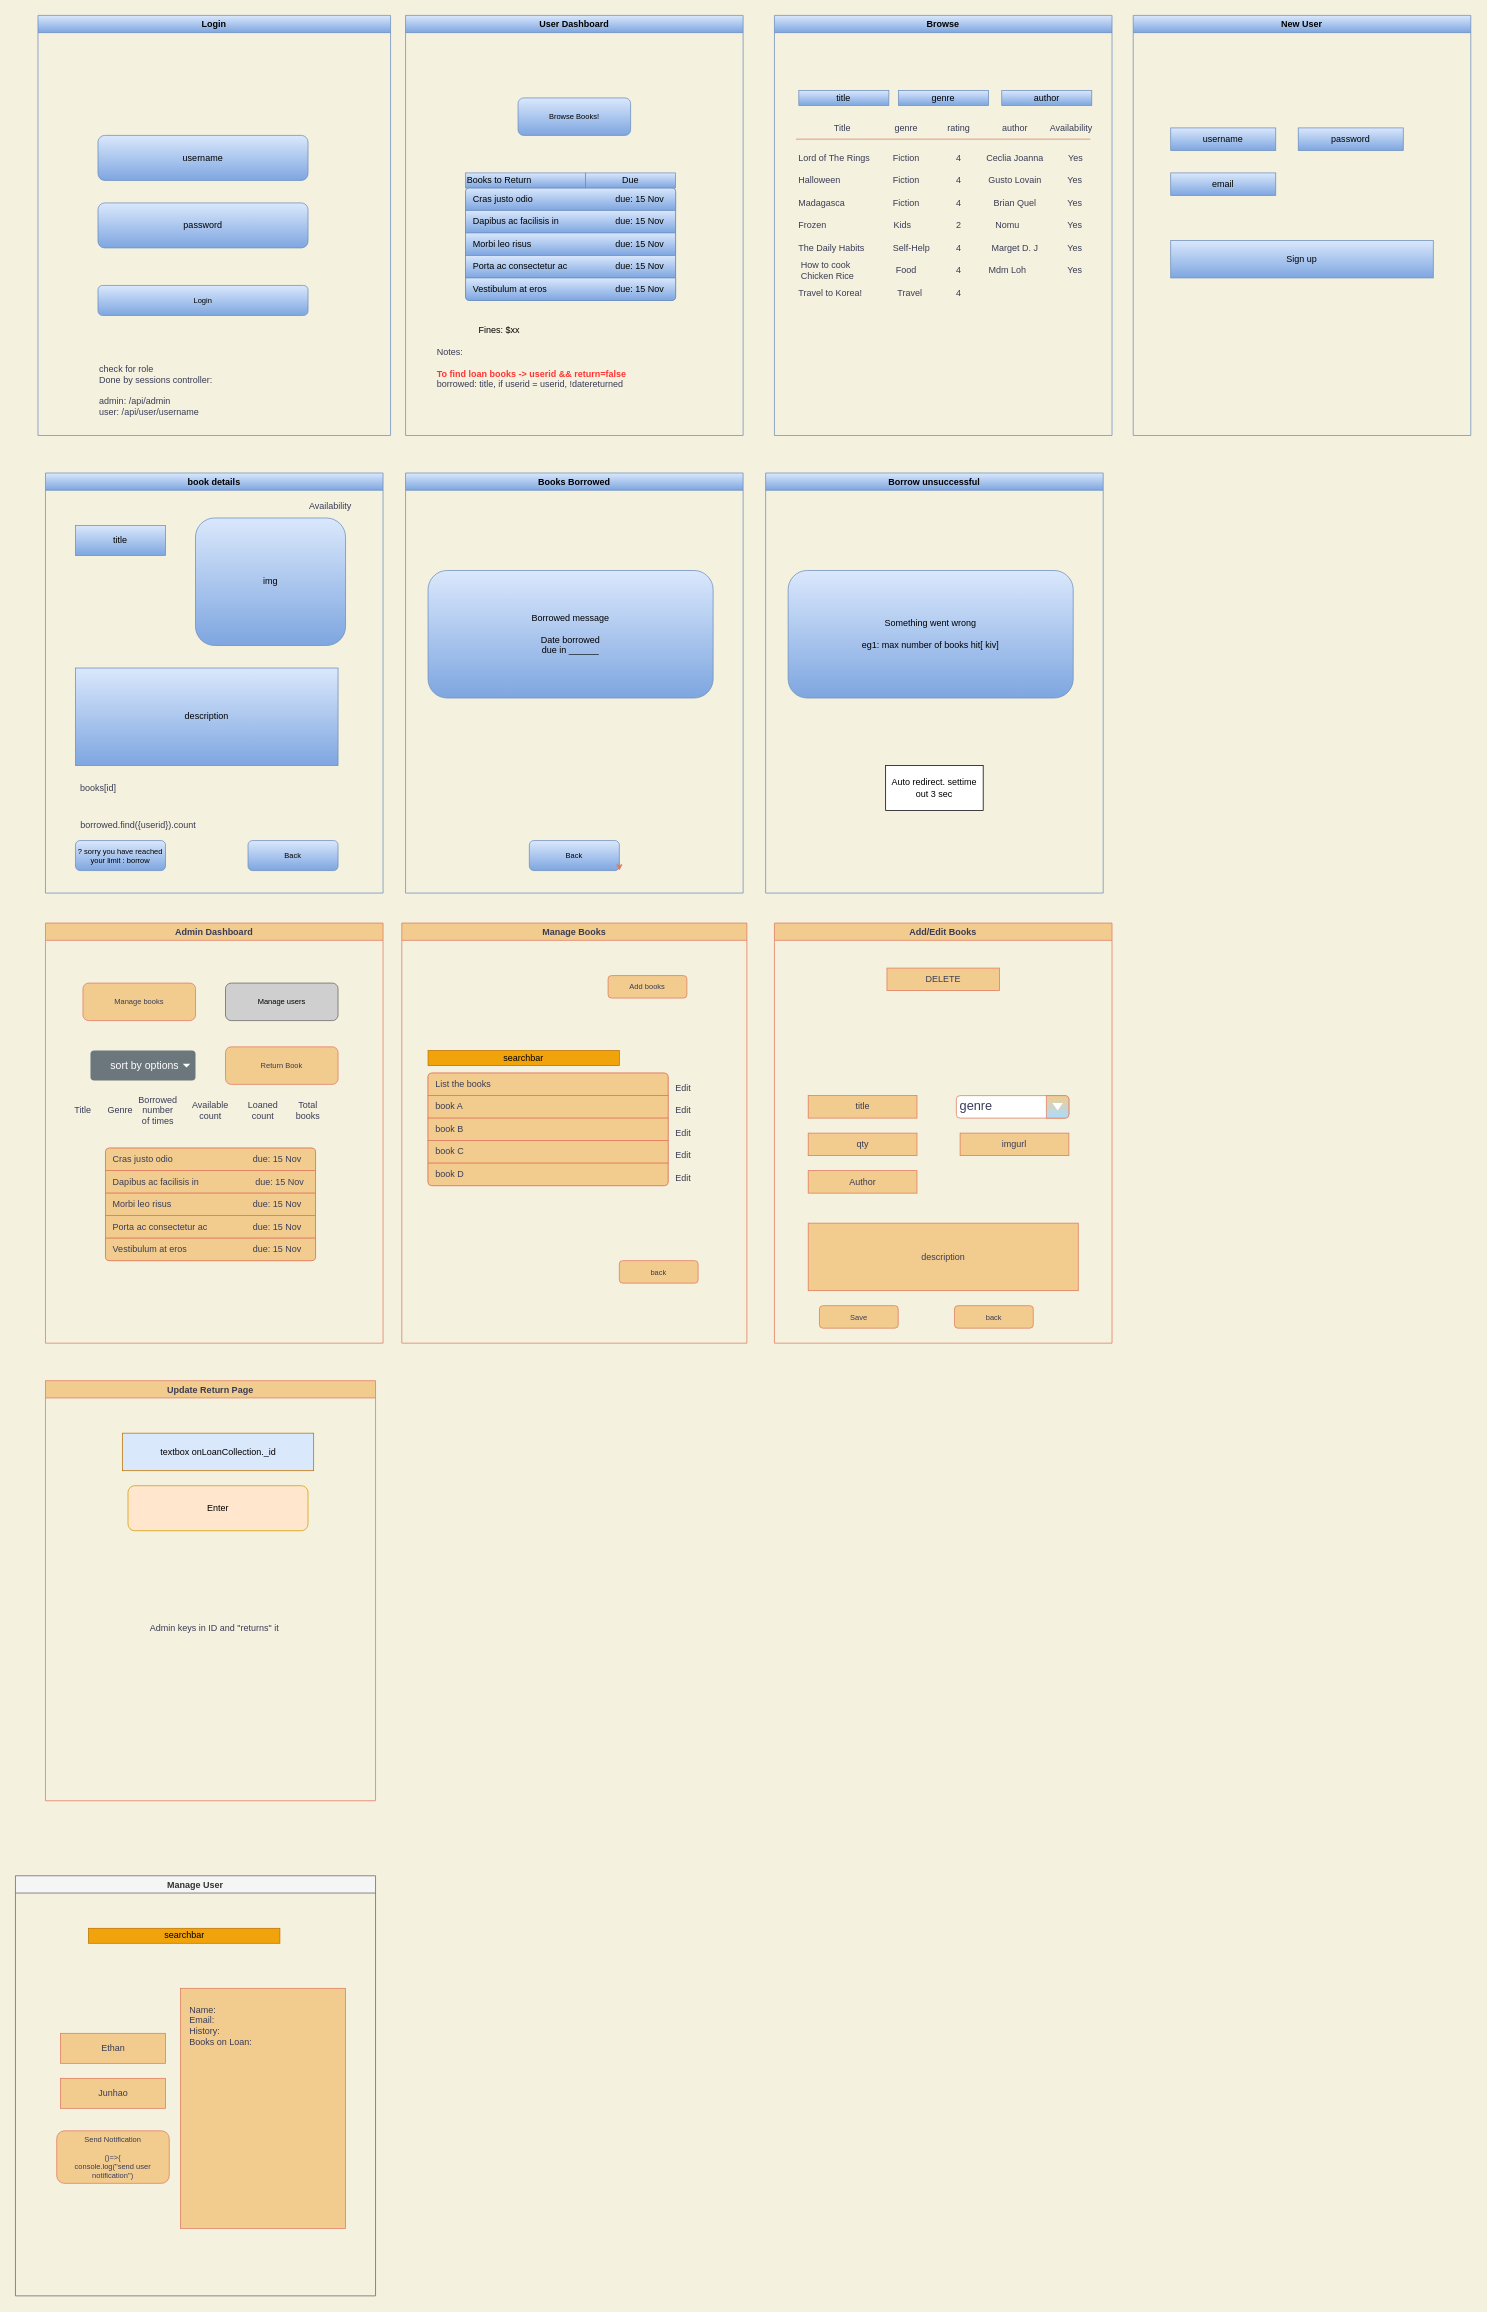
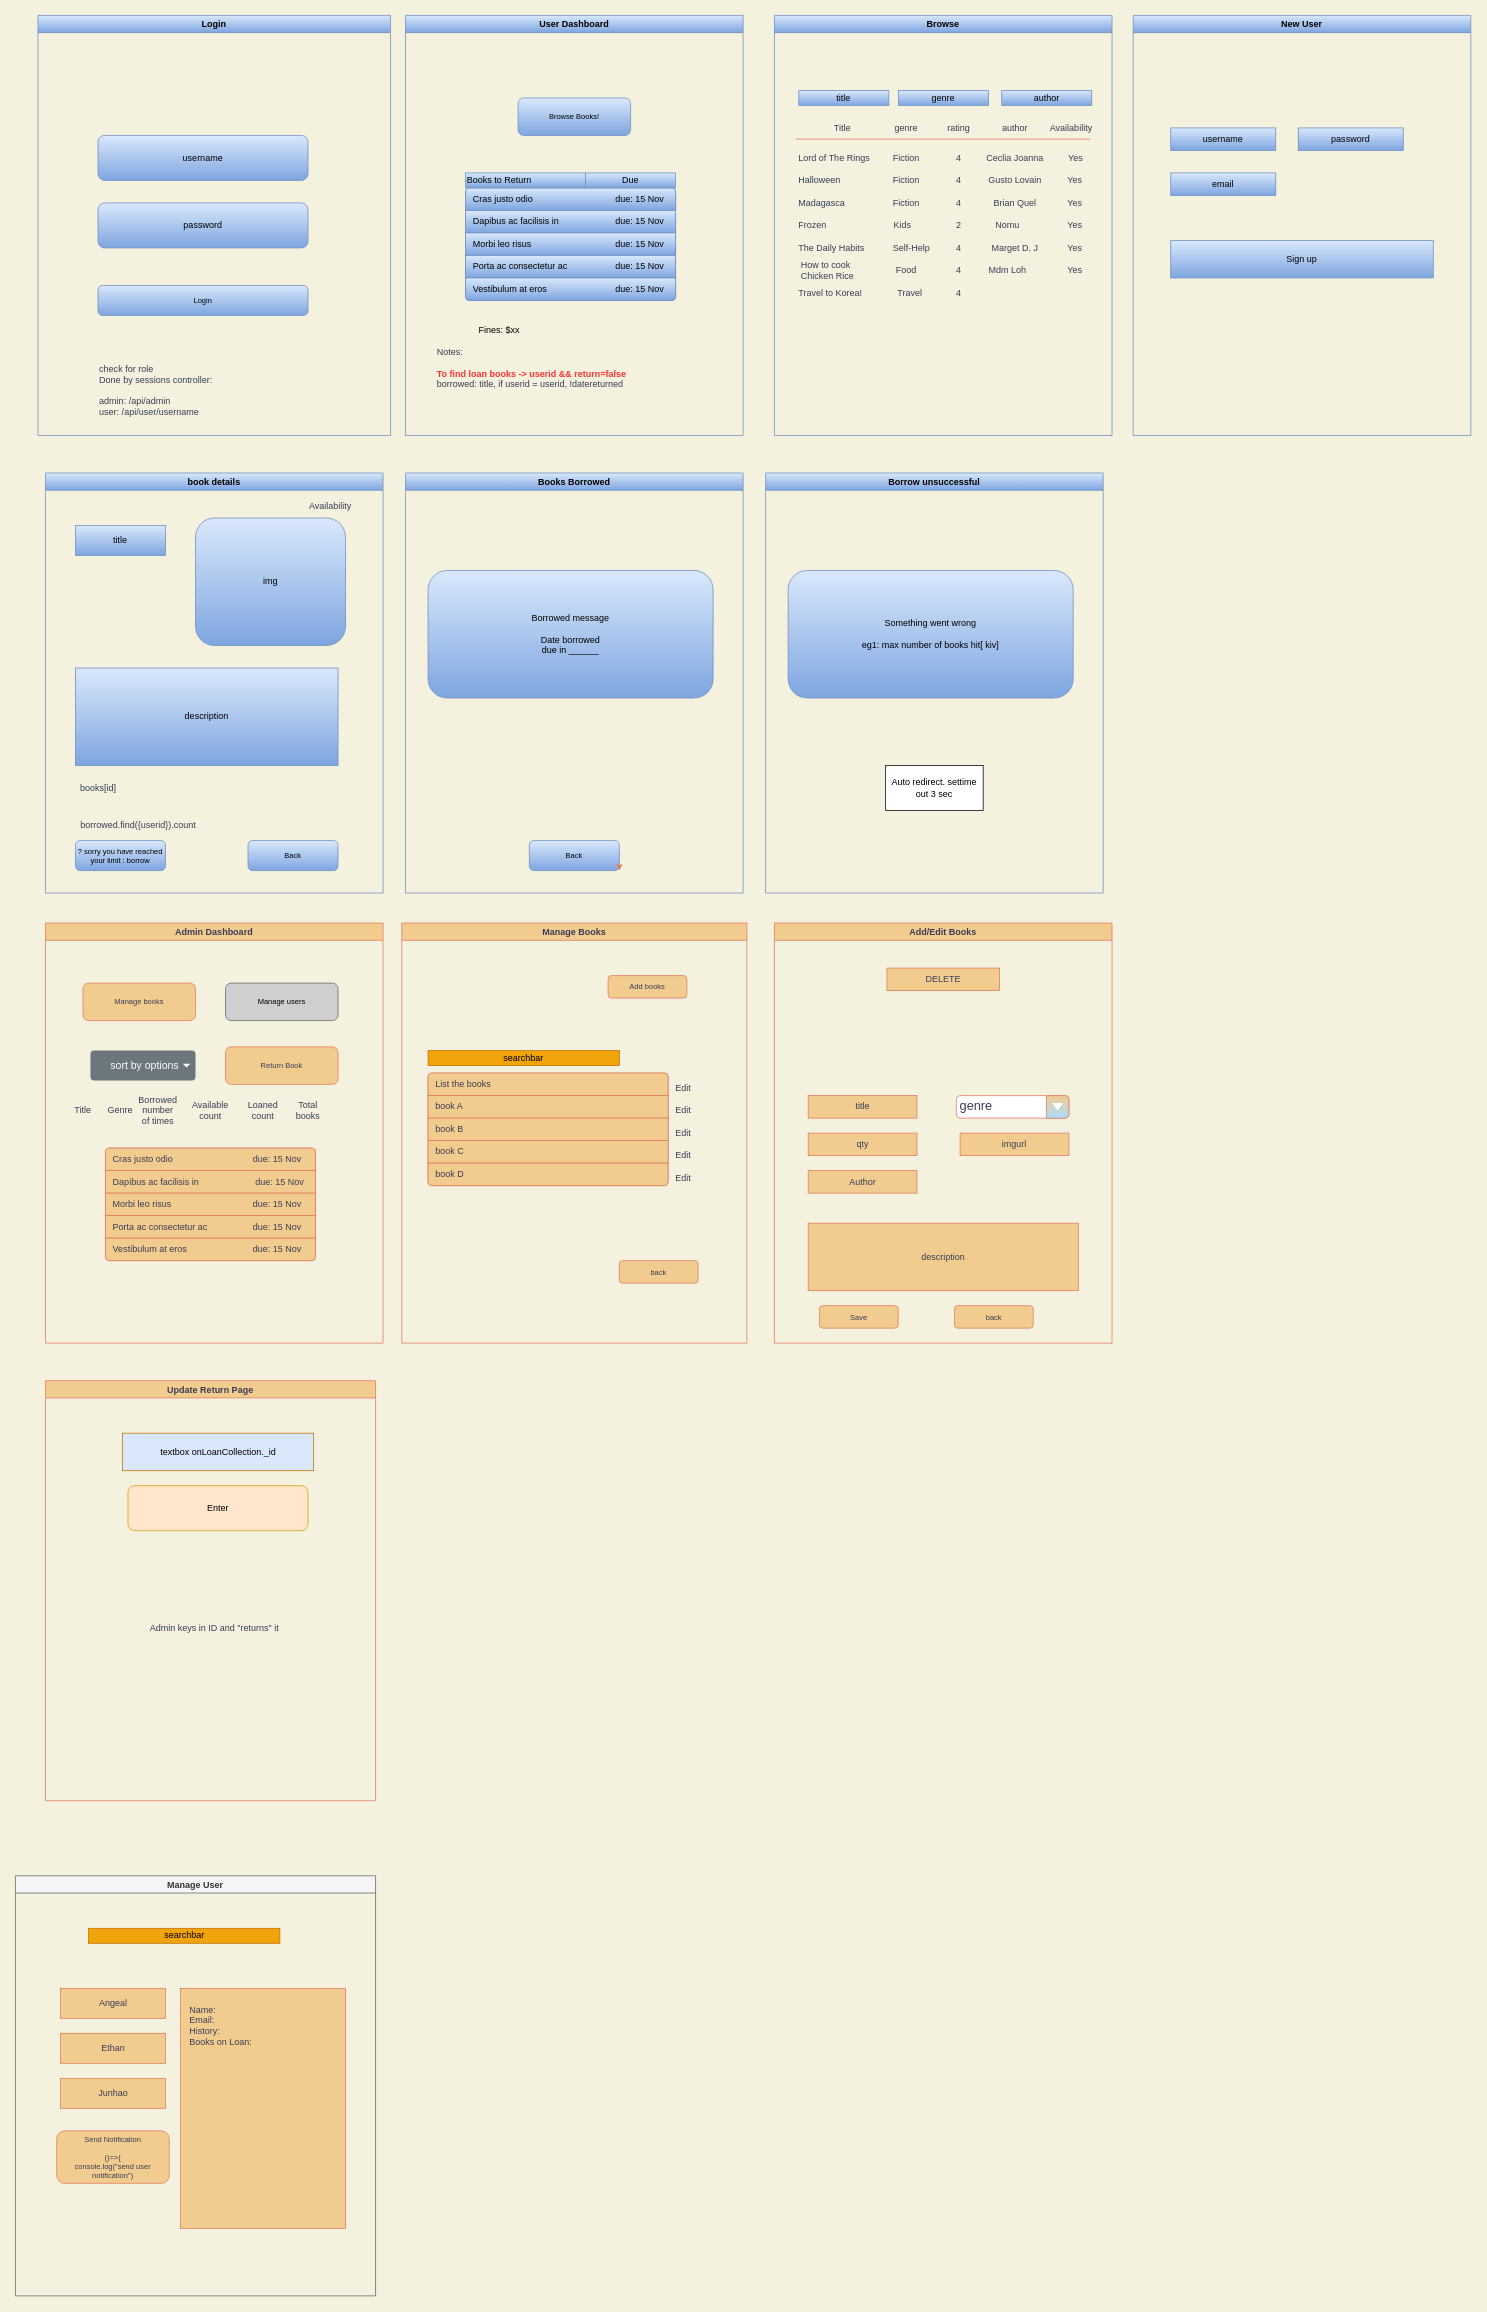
node "Angeal": added
